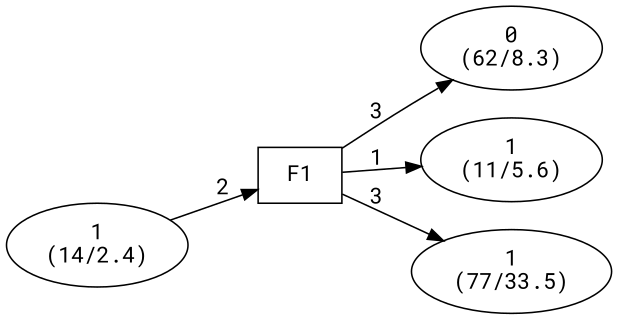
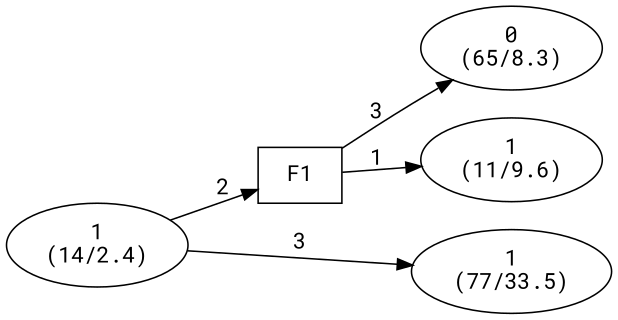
node "0 (62/8.3)": label "0 (62/8.3)" -> "0 (65/8.3)"
node "1 (11/5.6)": label "1 (11/5.6)" -> "1 (11/9.6)"
edge "F1" -> "1 (77/33.5)": now "1 (14/2.4)" -> "1 (77/33.5)"
